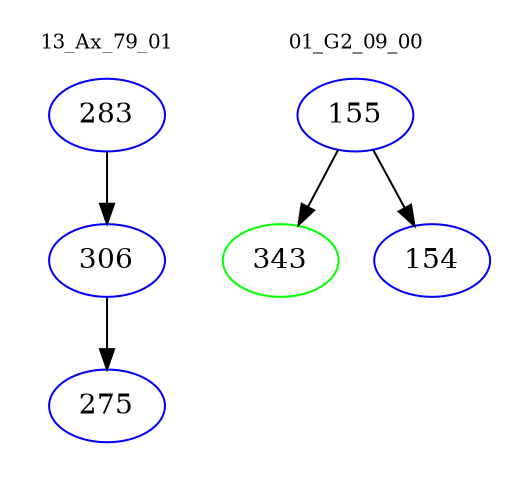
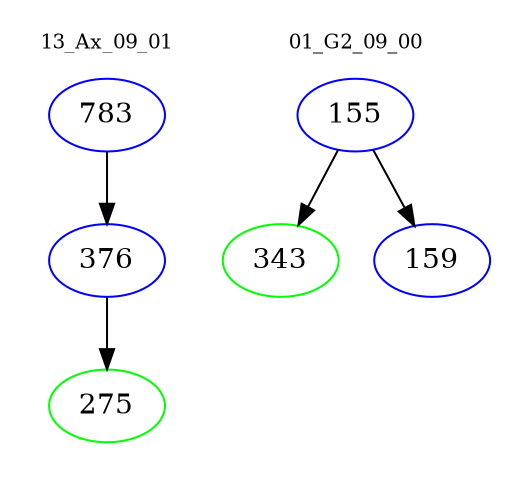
cluster "13_Ax_79_01": label "13_Ax_79_01" -> "13_Ax_09_01"
node "283": label "283" -> "783"
node "306": label "306" -> "376"
node "154": label "154" -> "159"
node "275": color blue -> green
